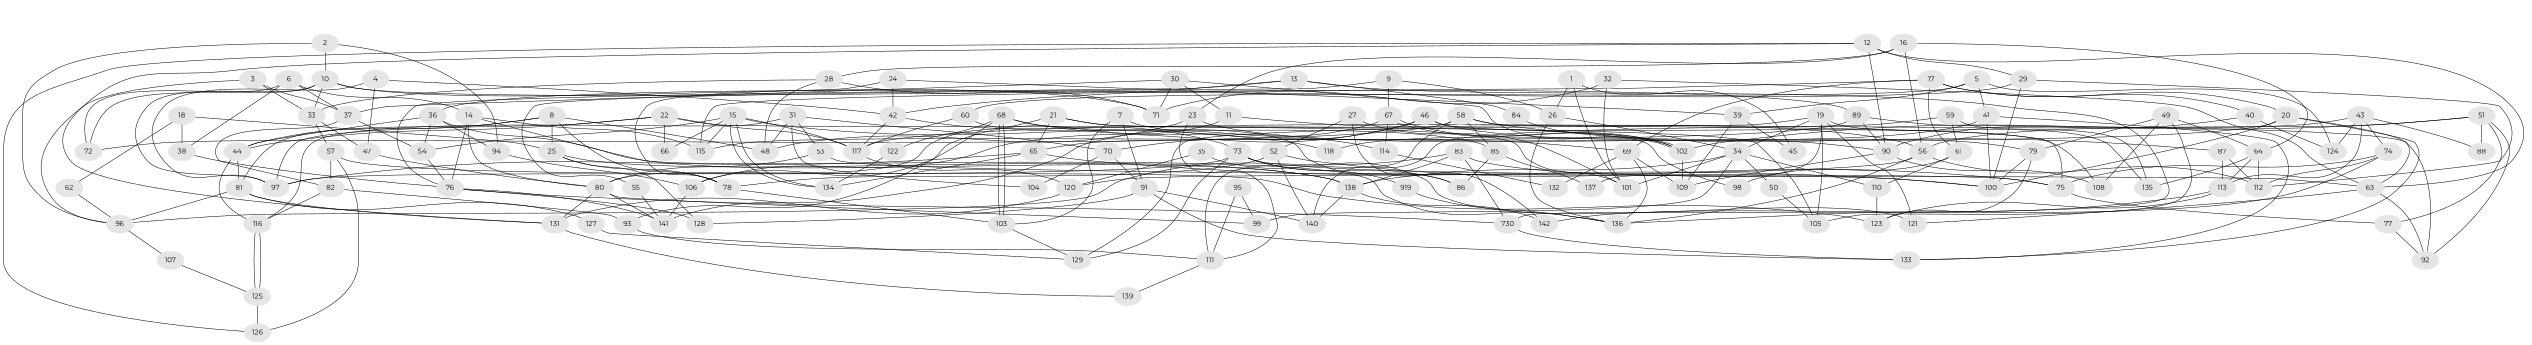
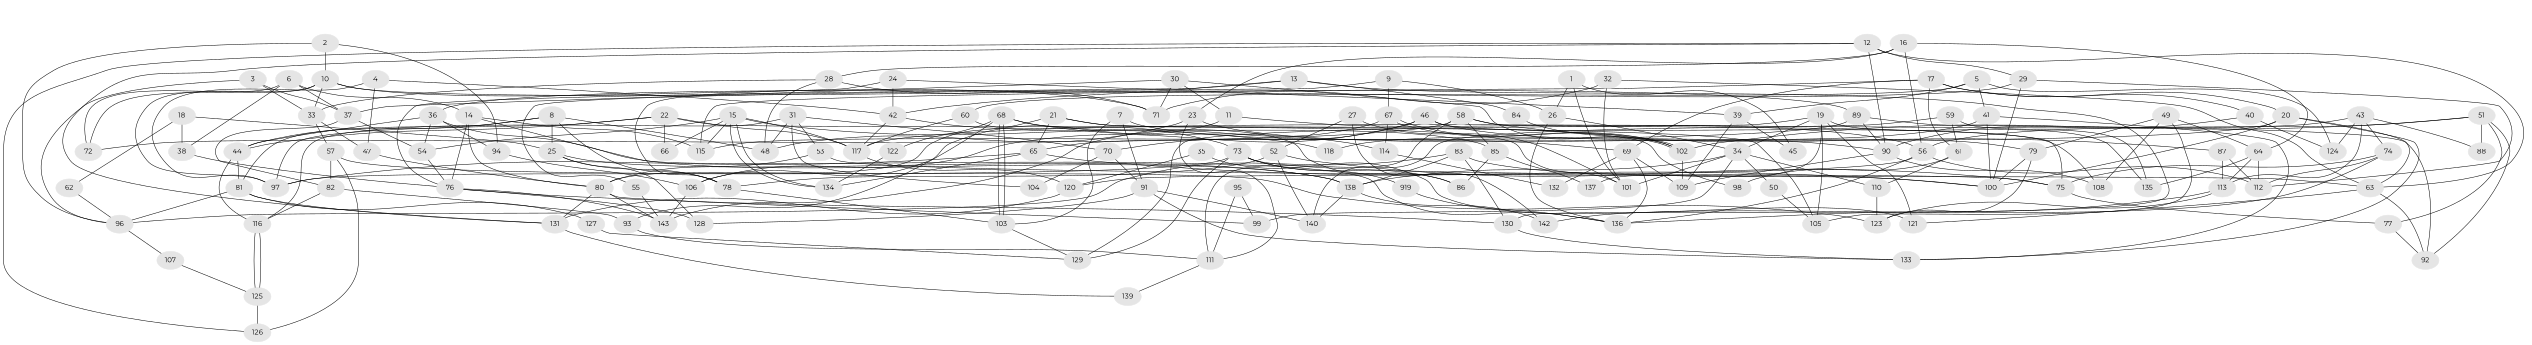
node "141": label "141" -> "143"
node "730": label "730" -> "130"
